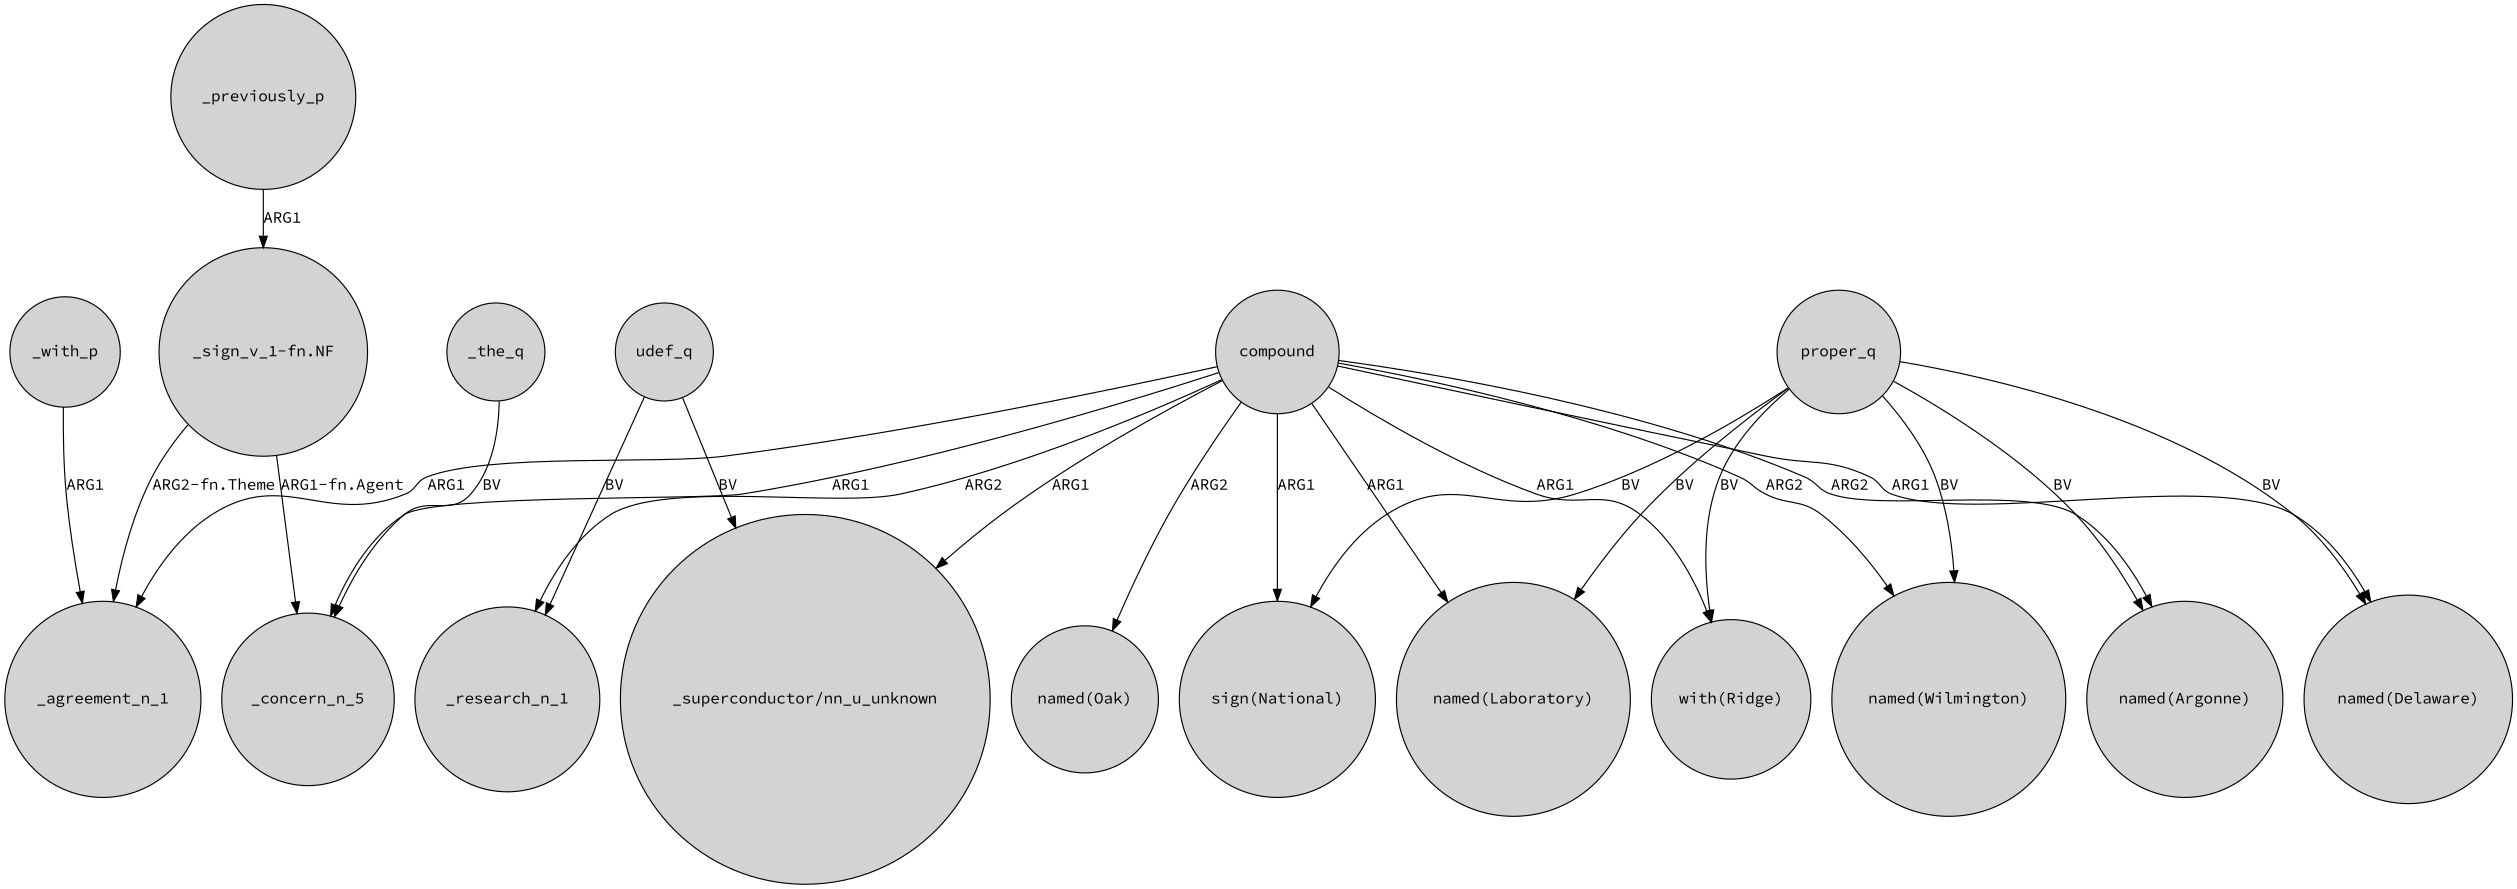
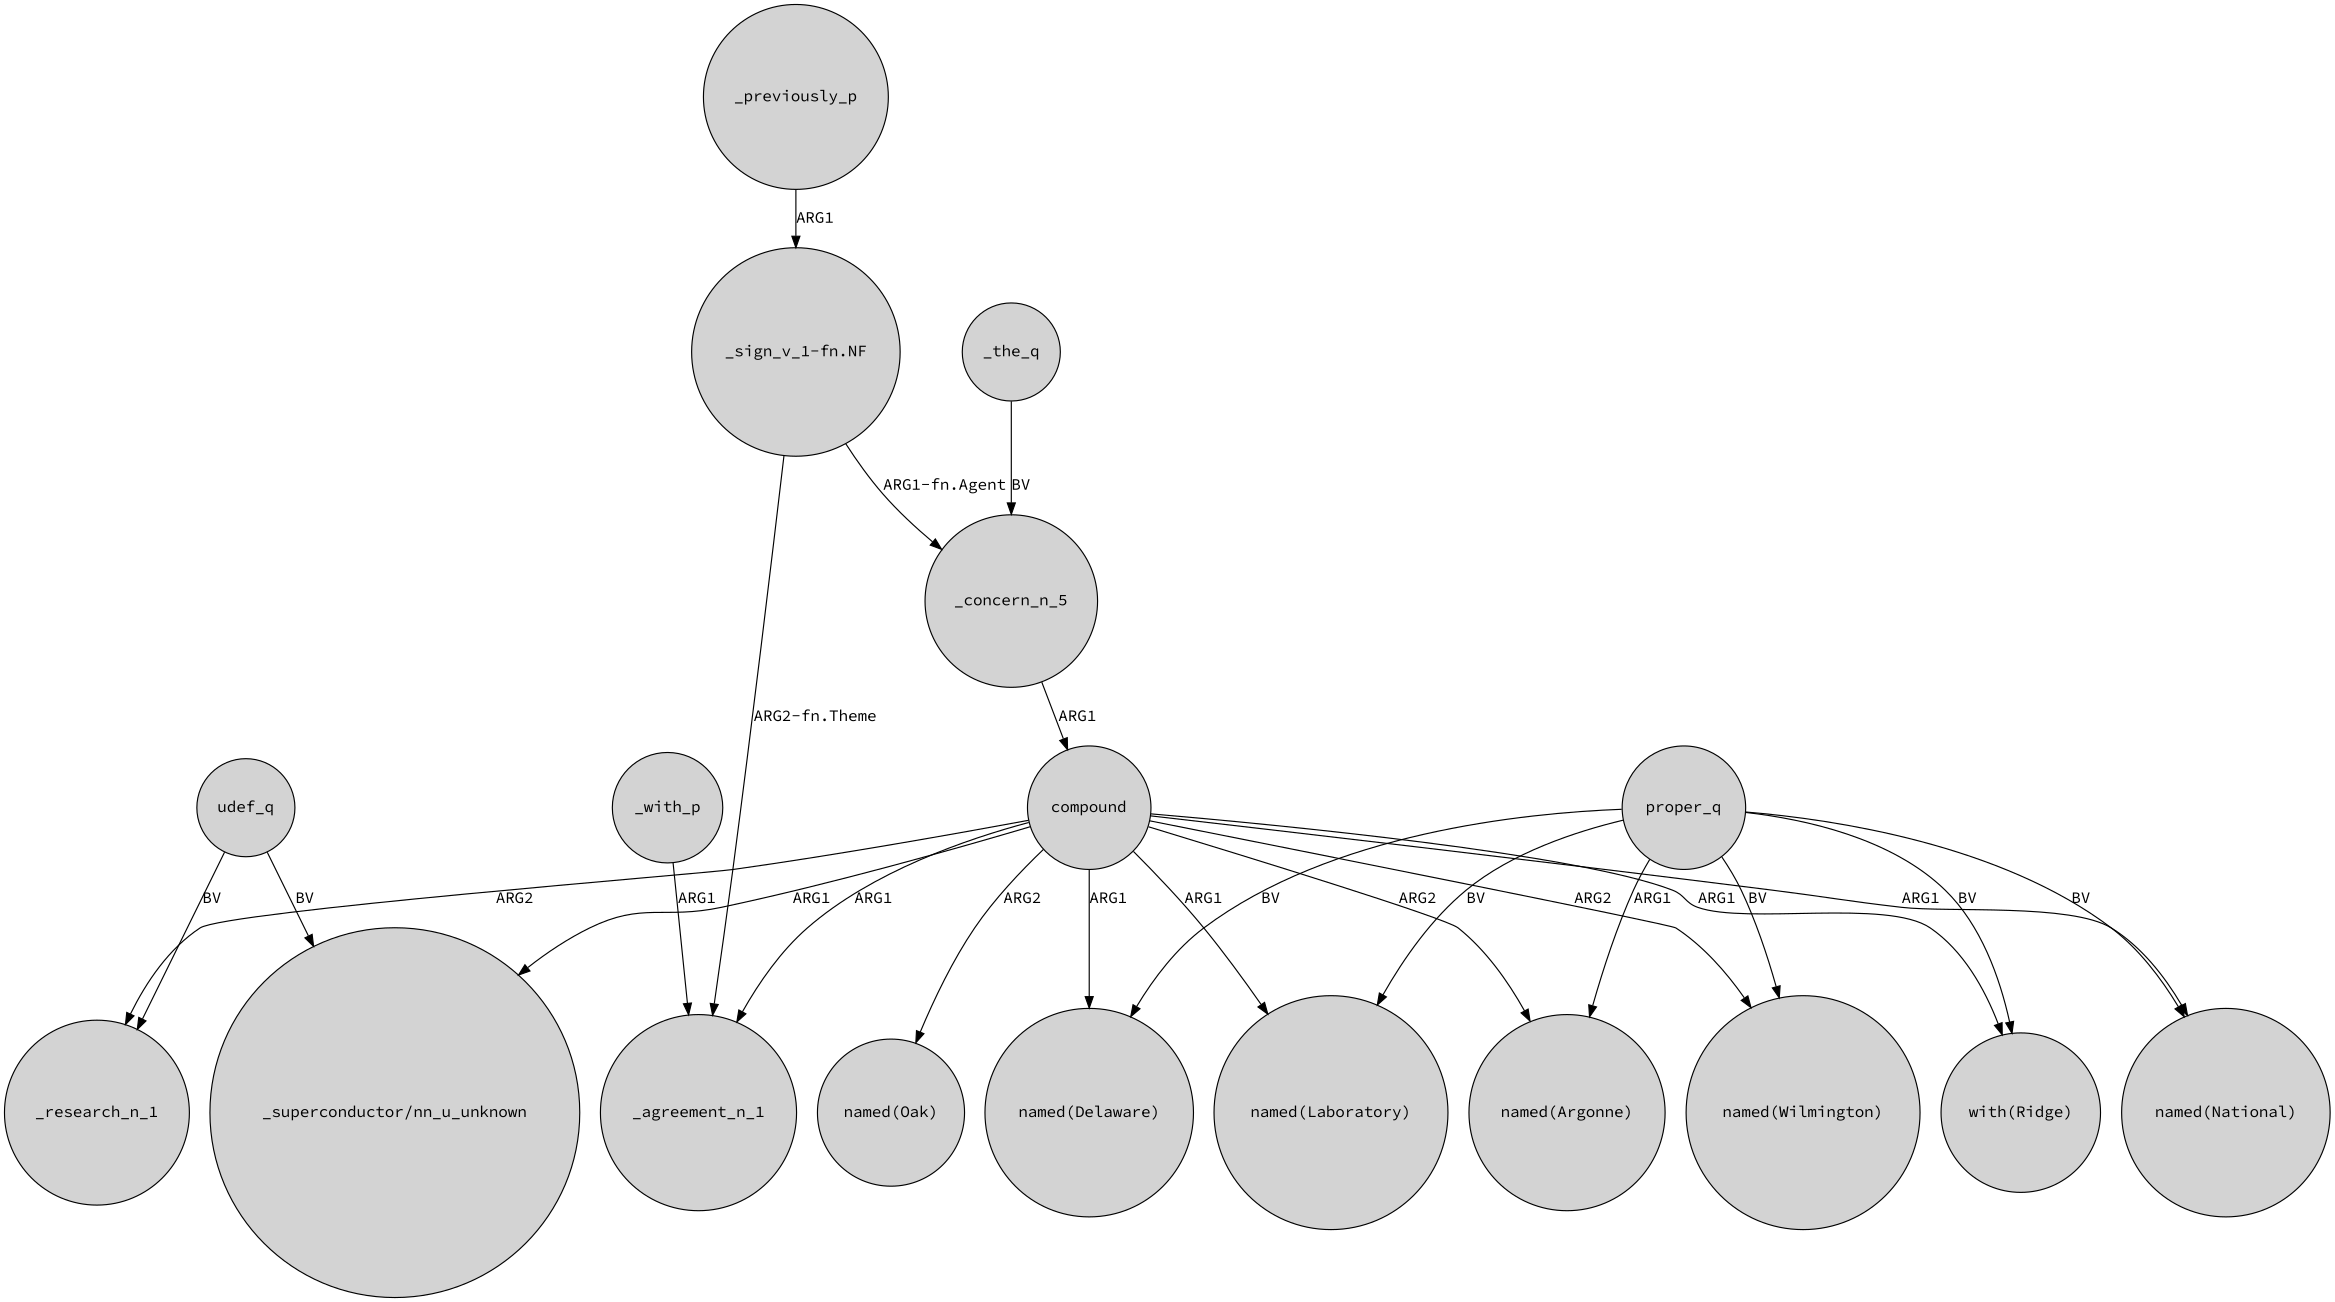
edge "proper_q" -> "named(Argonne)": label "BV" -> "ARG1"
edge "compound" -> "_concern_n_5": reversed
node "sign(National)": label "sign(National)" -> "named(National)"
